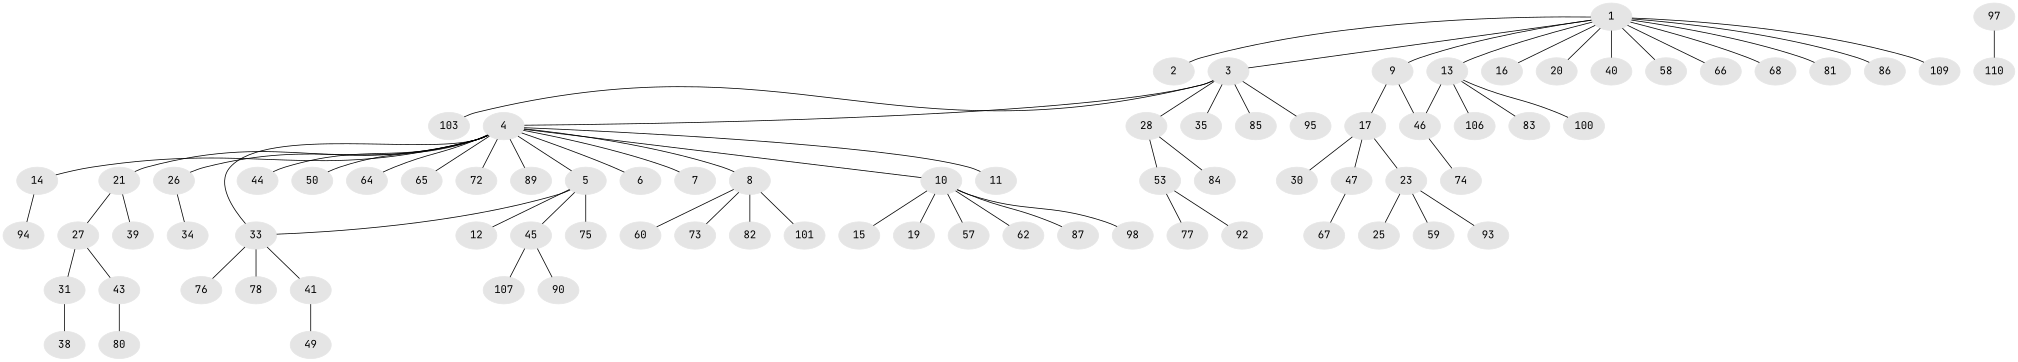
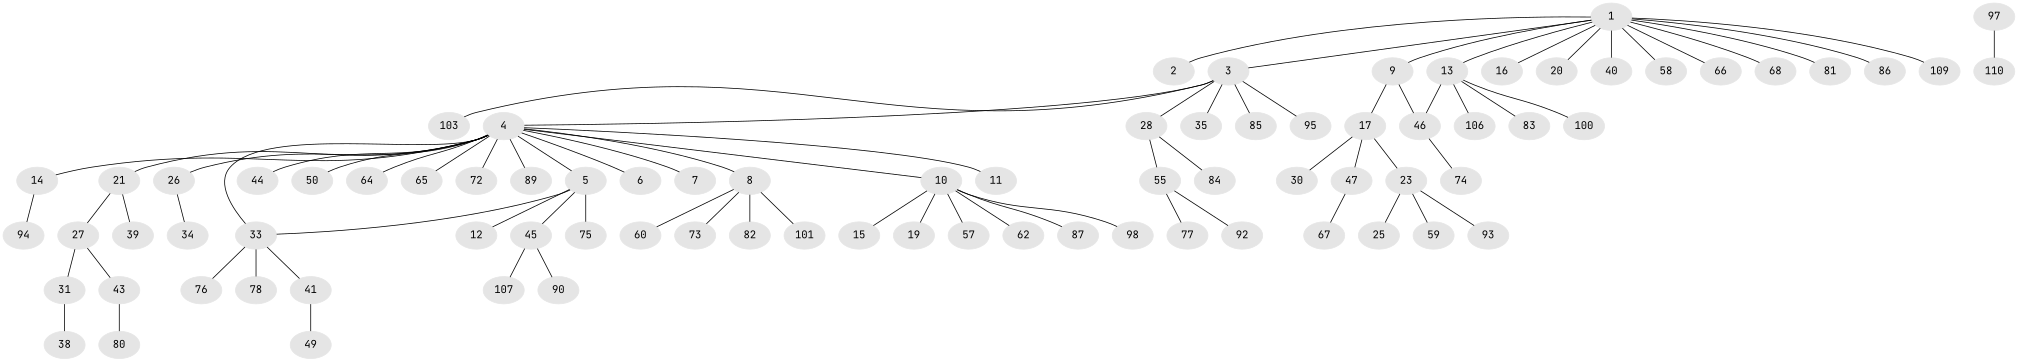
node "53": label "53" -> "55"
